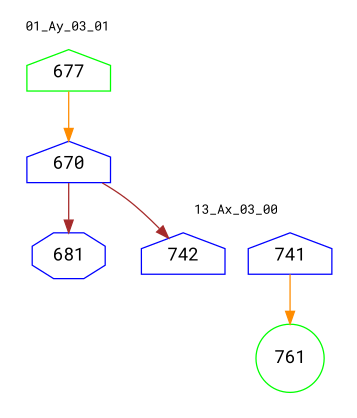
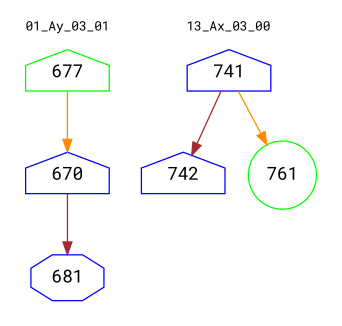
edge "670" -> "742": now "741" -> "742"
